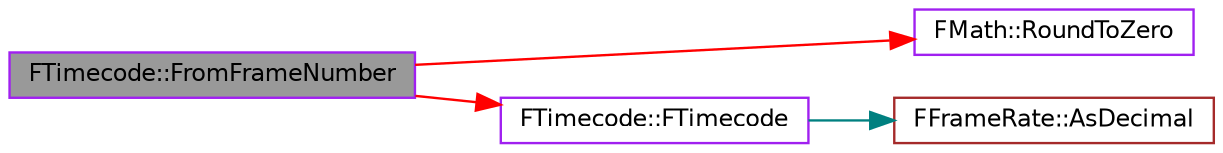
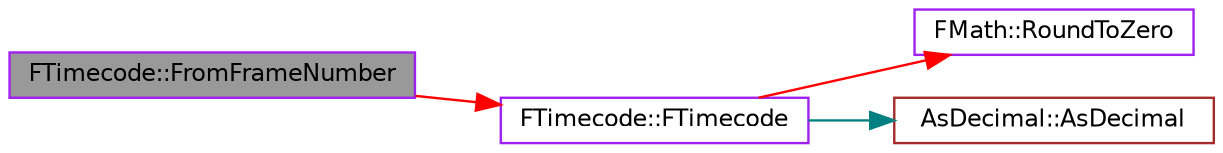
edge "FTimecode::FromFrameNumber" -> "FMath::RoundToZero": now "FTimecode::FTimecode" -> "FMath::RoundToZero"
node "FFrameRate::AsDecimal": label "FFrameRate::AsDecimal" -> "AsDecimal::AsDecimal"
